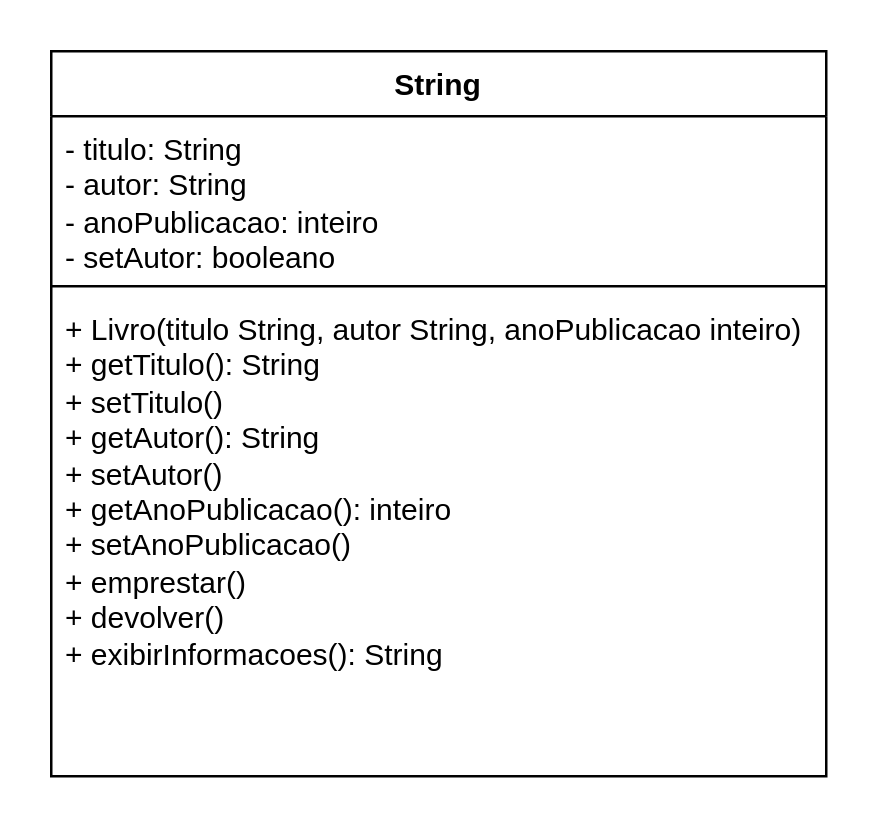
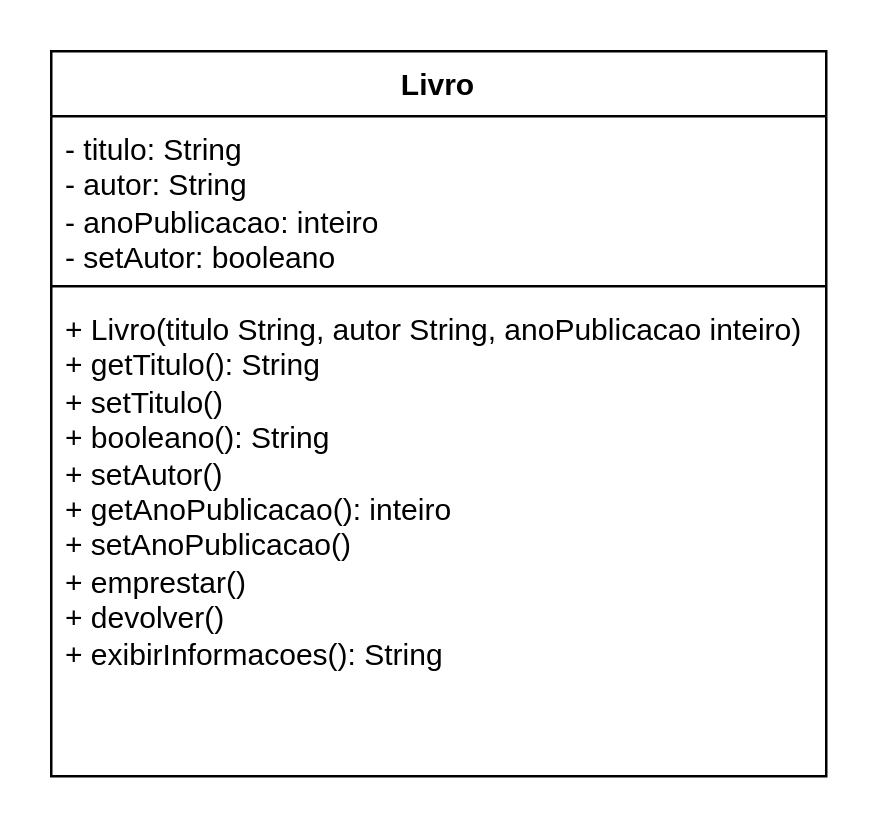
node "String": label "String" -> "Livro"
node "+ Livro(titulo String, autor String, anoPublicacao inteiro) + getTitulo(): String + setTitulo() + getAutor(): String + setAutor() + getAnoPublicacao(): inteiro + setAnoPublicacao() + emprestar() + devolver() + exibirInformacoes(): String": label "+ Livro(titulo String, autor String, anoPublicacao inteiro) + getTitulo(): String + setTitulo() + getAutor(): String + setAutor() + getAnoPublicacao(): inteiro + setAnoPublicacao() + emprestar() + devolver() + exibirInformacoes(): String" -> "+ Livro(titulo String, autor String, anoPublicacao inteiro) + getTitulo(): String + setTitulo() + booleano(): String + setAutor() + getAnoPublicacao(): inteiro + setAnoPublicacao() + emprestar() + devolver() + exibirInformacoes(): String"
